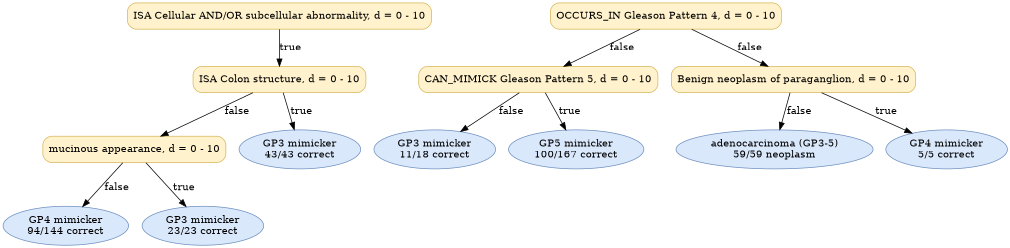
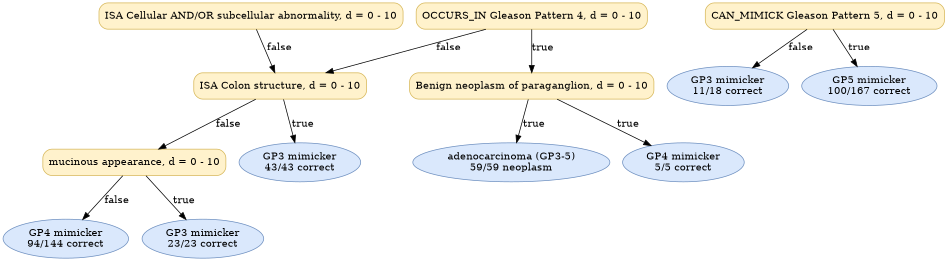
edge "OCCURS_IN Gleason Pattern 4, d = 0 - 10" -> "CAN_MIMICK Gleason Pattern 5, d = 0 - 10": now "OCCURS_IN Gleason Pattern 4, d = 0 - 10" -> "ISA Colon structure, d = 0 - 10"
edge "ISA Cellular AND/OR subcellular abnormality, d = 0 - 10" -> "ISA Colon structure, d = 0 - 10": label "true" -> "false"
edge "OCCURS_IN Gleason Pattern 4, d = 0 - 10" -> "Benign neoplasm of paraganglion, d = 0 - 10": label "false" -> "true"
edge "Benign neoplasm of paraganglion, d = 0 - 10" -> "adenocarcinoma (GP3-5)": label "false" -> "true"
